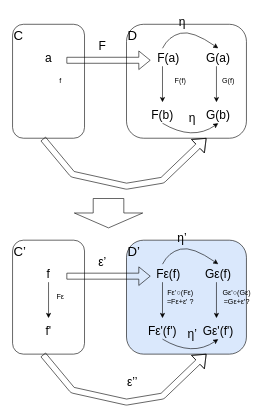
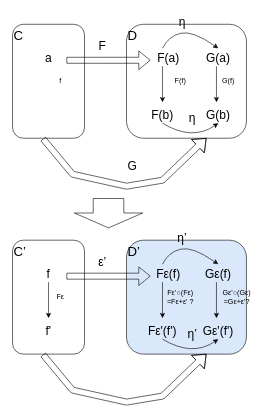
node "G": added
node "ε’’": removed
